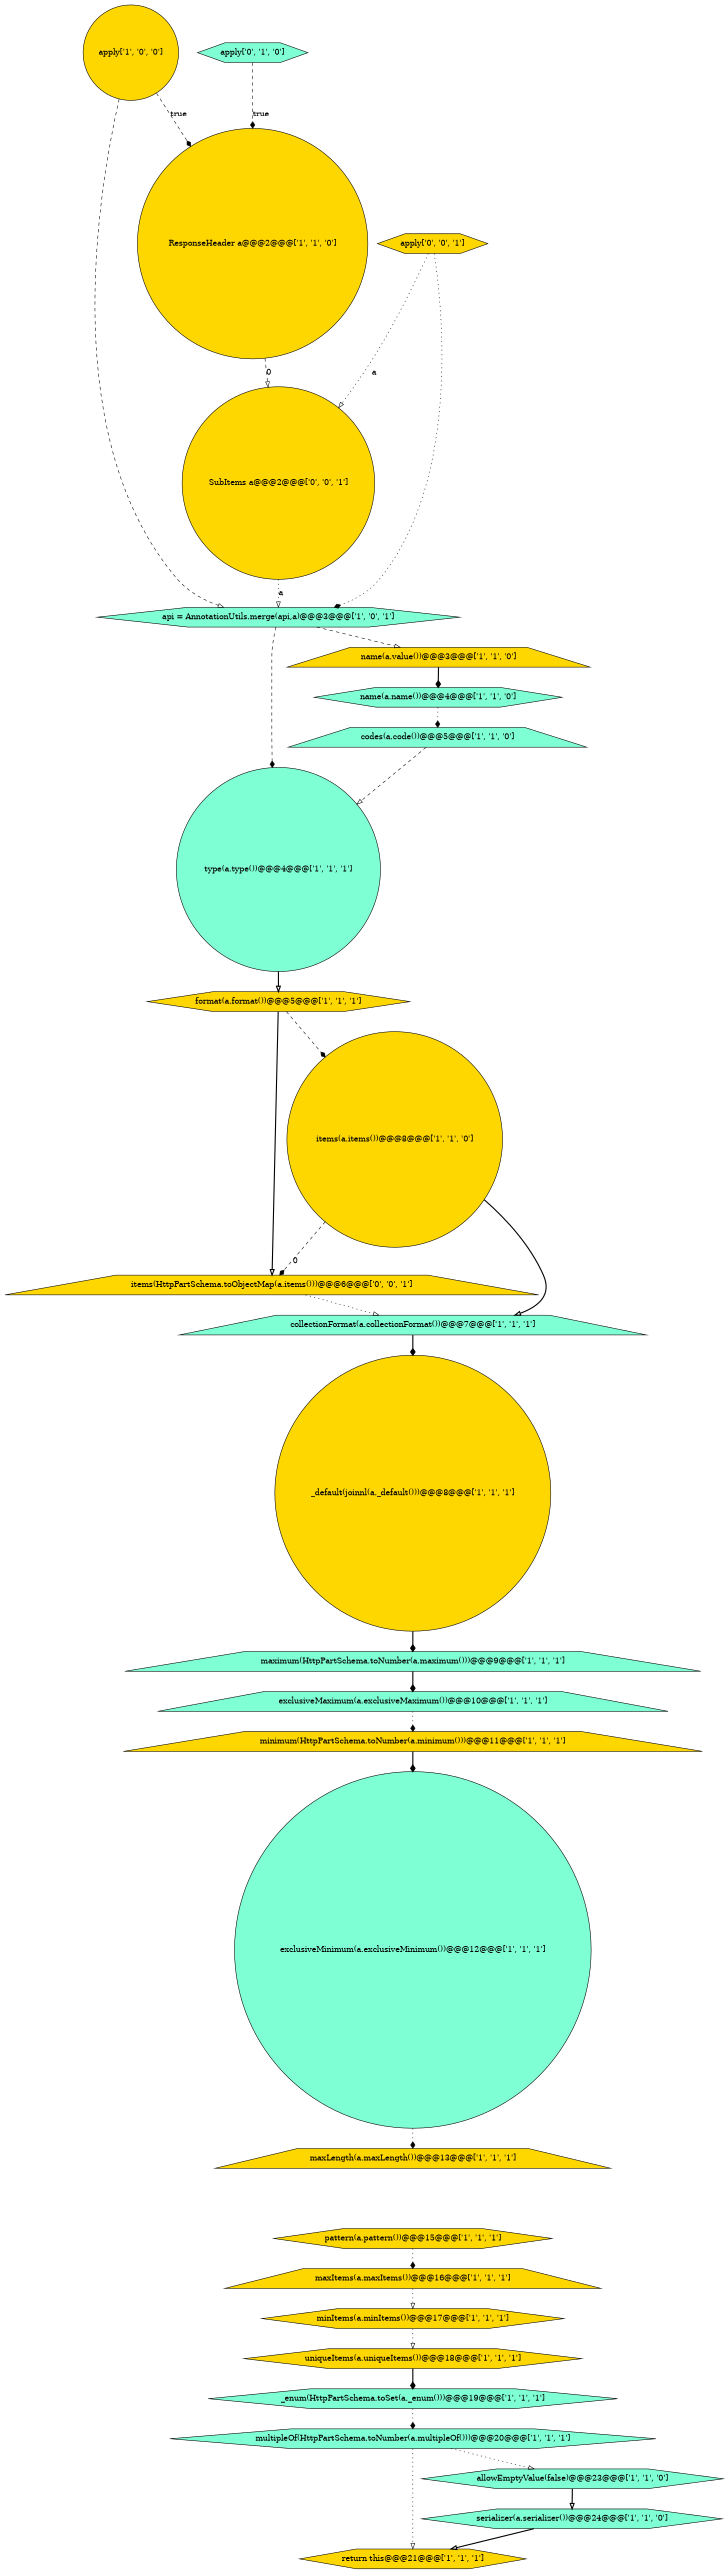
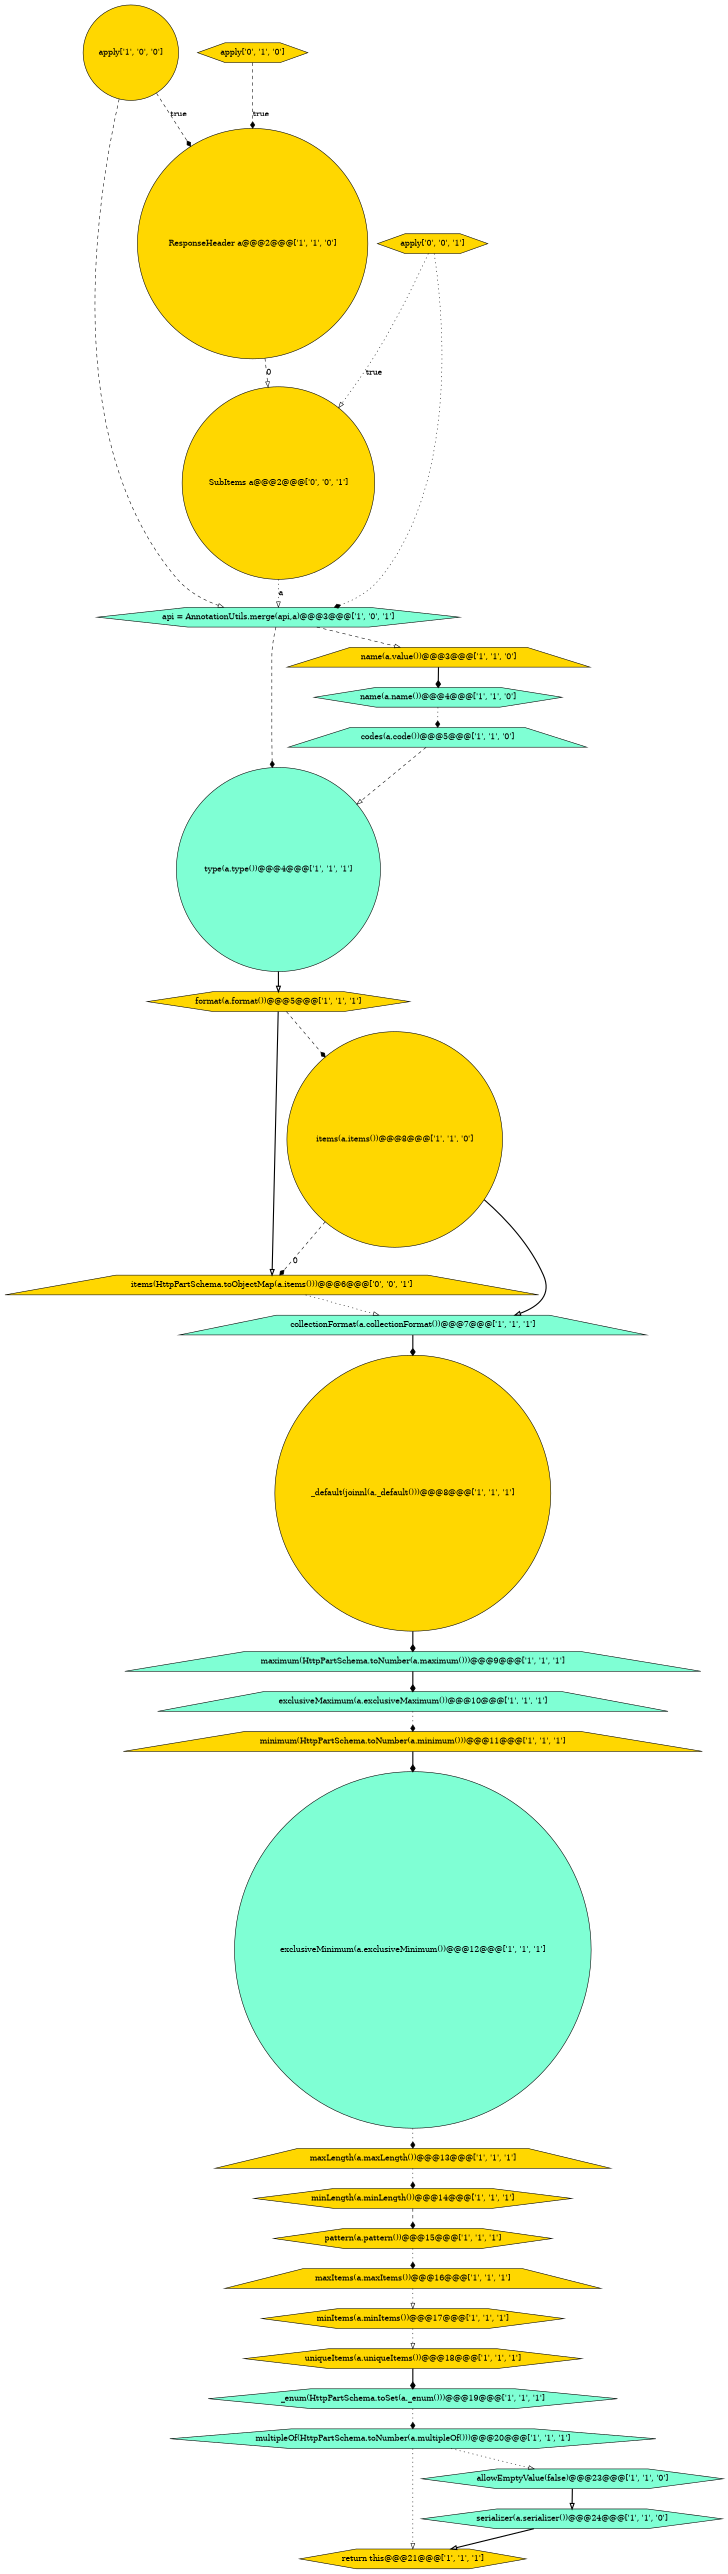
node "apply['0', '1', '0']": fillcolor aquamarine -> gold
edge "apply['0', '0', '1']" -> "SubItems a@@@2@@@['0', '0', '1']": label "a" -> "true"
node "minLength(a.minLength())@@@14@@@['1', '1', '1']": added
